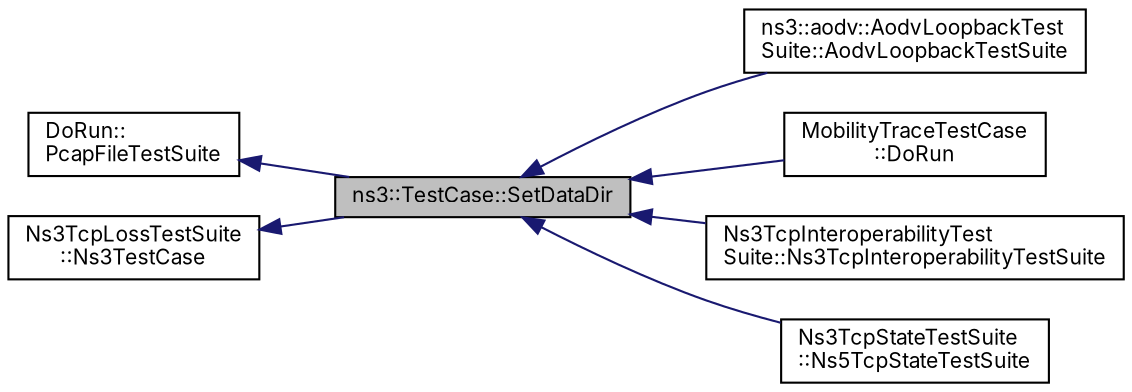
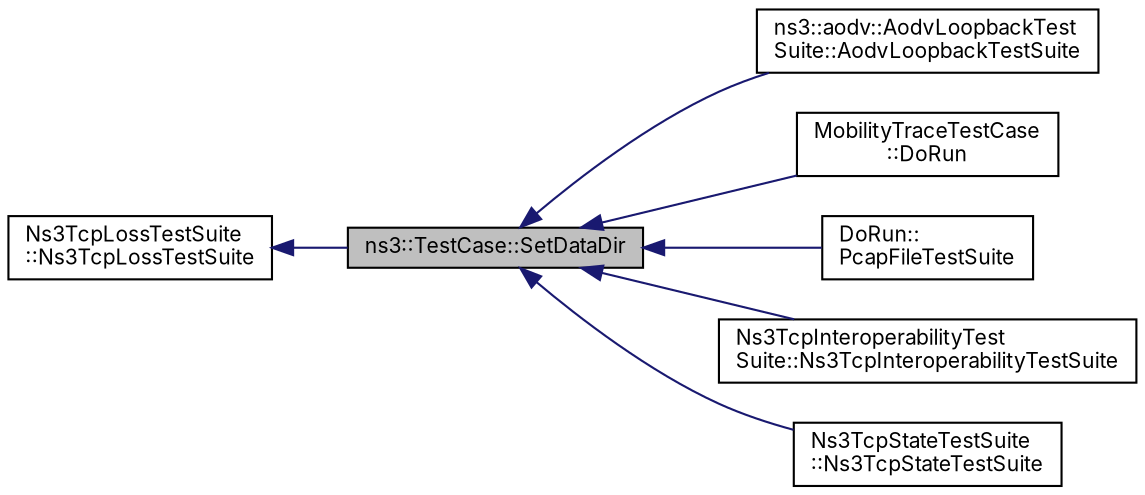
edge "ns3::TestCase::SetDataDir" -> "DoRun:: PcapFileTestSuite": reversed
node "Ns3TcpLossTestSuite ::Ns3TestCase": label "Ns3TcpLossTestSuite ::Ns3TestCase" -> "Ns3TcpLossTestSuite ::Ns3TcpLossTestSuite"
node "Ns3TcpStateTestSuite ::Ns5TcpStateTestSuite": label "Ns3TcpStateTestSuite ::Ns5TcpStateTestSuite" -> "Ns3TcpStateTestSuite ::Ns3TcpStateTestSuite"
